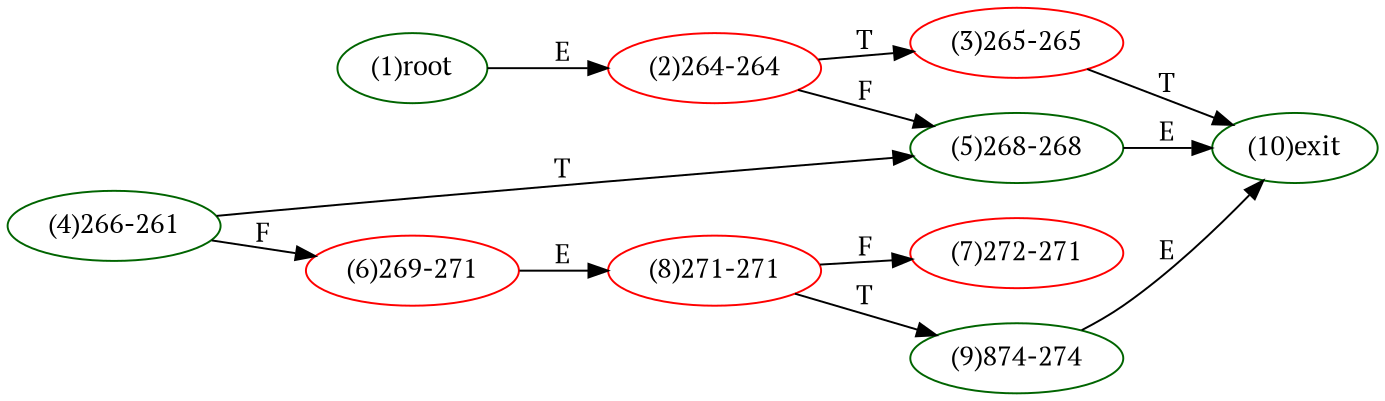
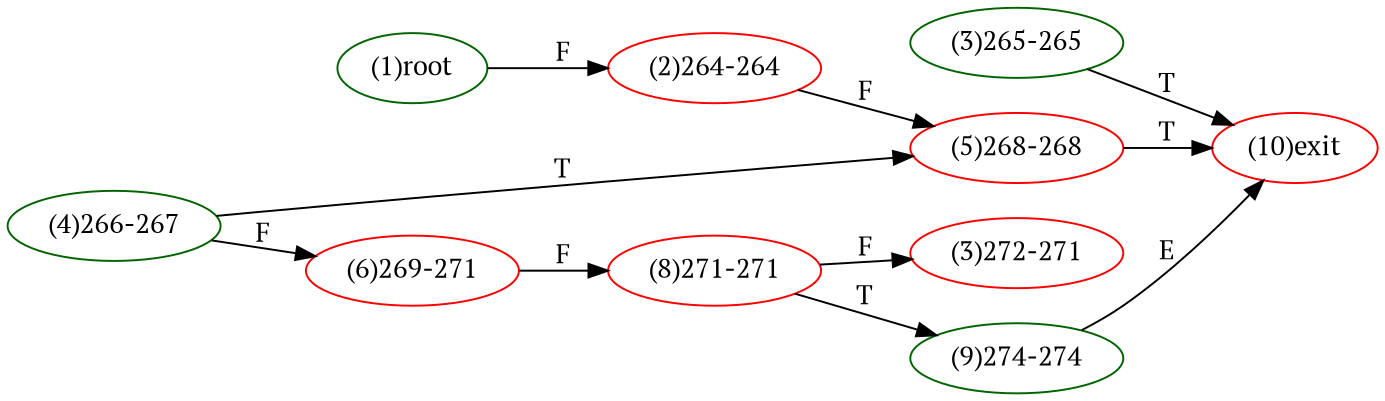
node "(3)265-265": color red -> darkgreen
edge "(1)root" -> "(2)264-264": label "E" -> "F"
edge "(2)264-264" -> "(3)265-265": removed, label "T"
edge "(5)268-268" -> "(10)exit": label "E" -> "T"
node "(5)268-268": color darkgreen -> red
node "(10)exit": color darkgreen -> red
node "(4)266-261": label "(4)266-261" -> "(4)266-267"
node "(7)272-271": label "(7)272-271" -> "(3)272-271"
edge "(6)269-271" -> "(8)271-271": label "E" -> "F"
node "(9)874-274": label "(9)874-274" -> "(9)274-274"
